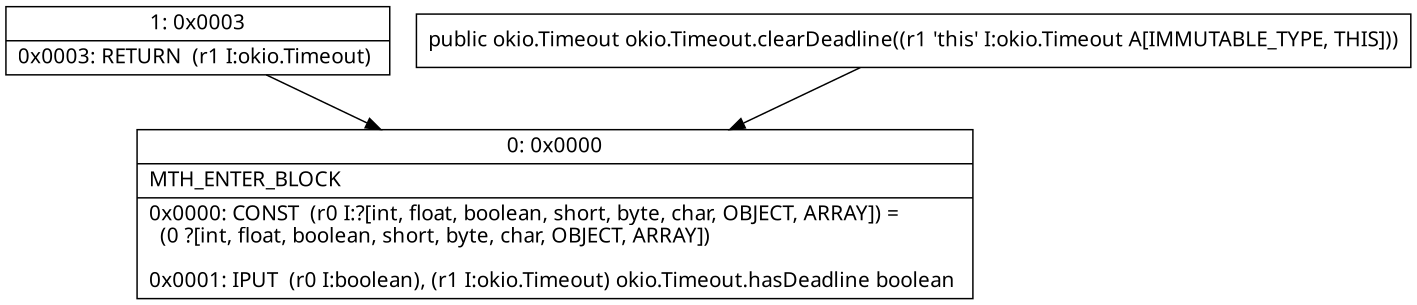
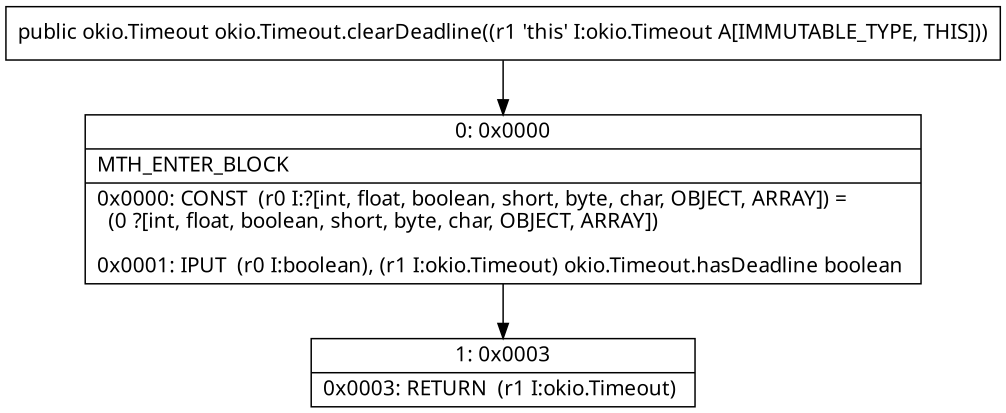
edge "1: 0x0003" -> "0: 0x0000": reversed
